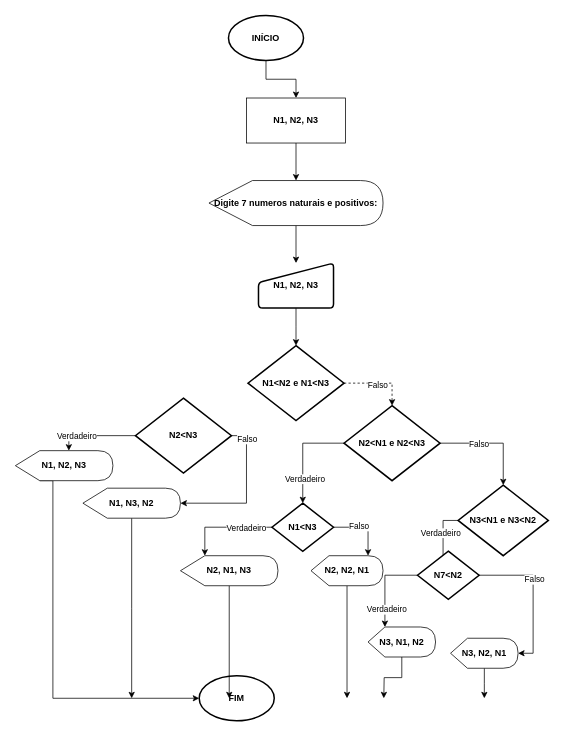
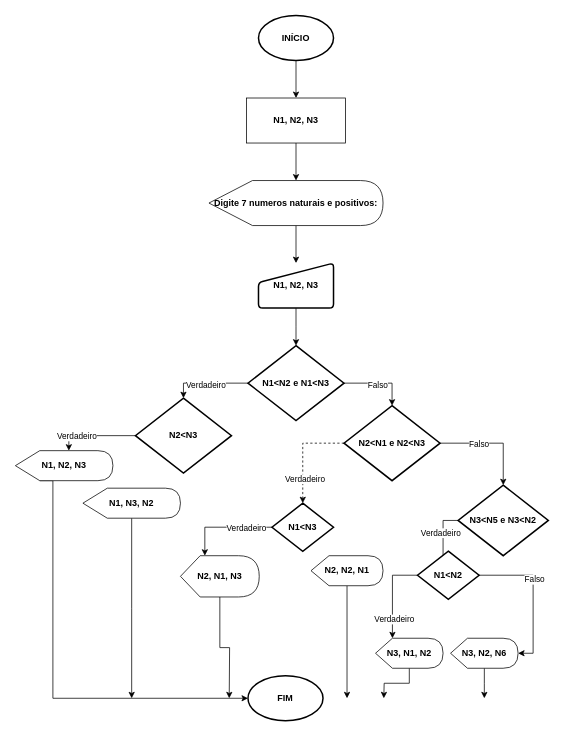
node "INÍCIO": moved (266, 38) -> (296, 38)
edge "N1<N2 e N1<N3" -> "N2<N3": added, label "Verdadeiro"
edge "N1<N2 e N1<N3" -> "N2<N1 e N2<N3": style dashed -> solid
edge "N2<N1 e N2<N3" -> "N1<N3": style solid -> dashed
edge "N2<N3" -> "N1, N3, N2": removed, label "Falso"
node "N3<N1 e N3<N2": label "N3<N1 e N3<N2" -> "N3<N5 e N3<N2"
edge "N1<N3" -> "N2, N2, N1": removed, label "Falso"
node "N2, N1, N3": size 98x30 -> 79x41
node "N7<N2": label "N7<N2" -> "N1<N2"
node "N3, N1, N2": moved (402, 642) -> (409, 653)
node "N3, N2, N1": label "N3, N2, N1" -> "N3, N2, N6"
node "FIM": moved (237, 698) -> (285, 698)
